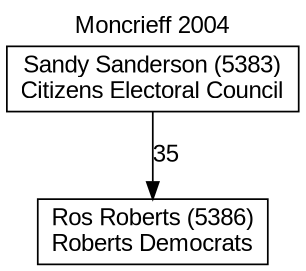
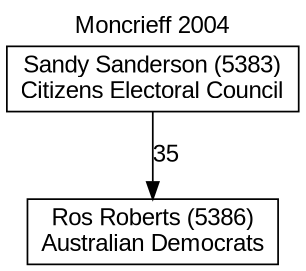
node "Ros Roberts (5386) Roberts Democrats": label "Ros Roberts (5386) Roberts Democrats" -> "Ros Roberts (5386) Australian Democrats"
